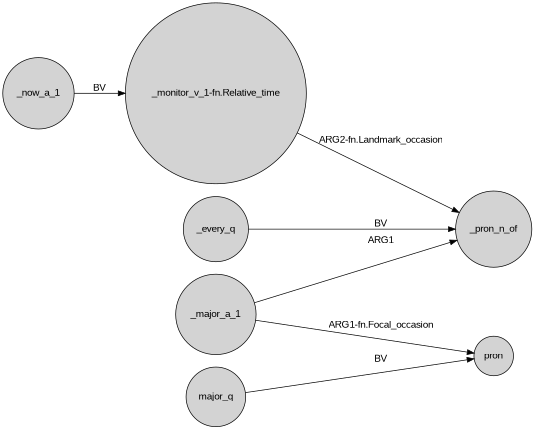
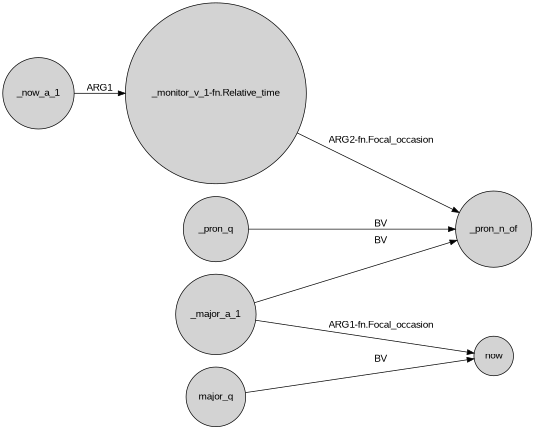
edge "_now_a_1" -> "_monitor_v_1-fn.Relative_time": label "BV" -> "ARG1"
edge "_monitor_v_1-fn.Relative_time" -> "_pron_n_of": label "ARG2-fn.Landmark_occasion" -> "ARG2-fn.Focal_occasion"
node "_every_q": label "_every_q" -> "_pron_q"
edge "_major_a_1" -> "_pron_n_of": label "ARG1" -> "BV"
node "pron": label "pron" -> "now"
